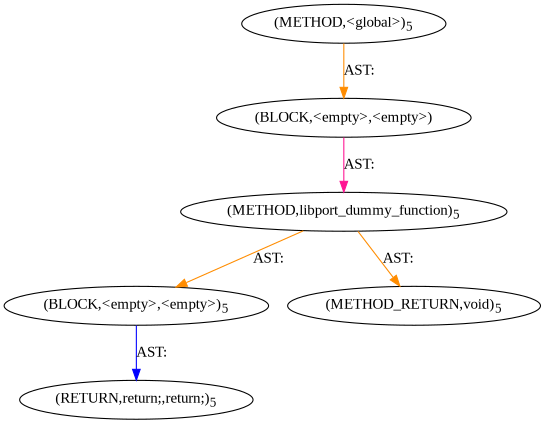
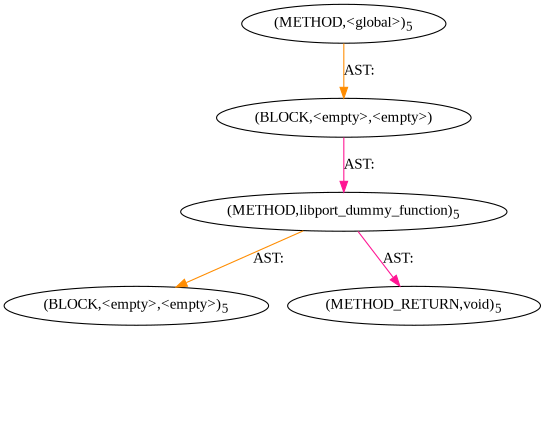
edge "(METHOD,libport_dummy_function)" -> "(METHOD_RETURN,void)": color darkorange -> deeppink
node "(RETURN,return;,return;)": removed
